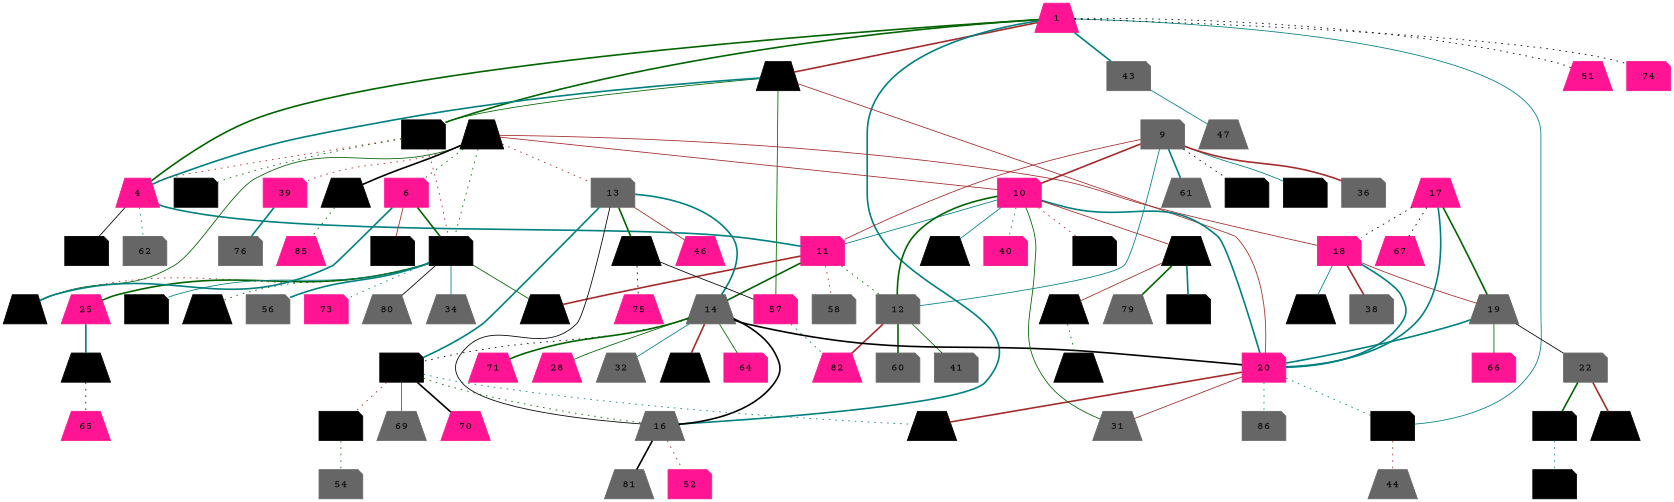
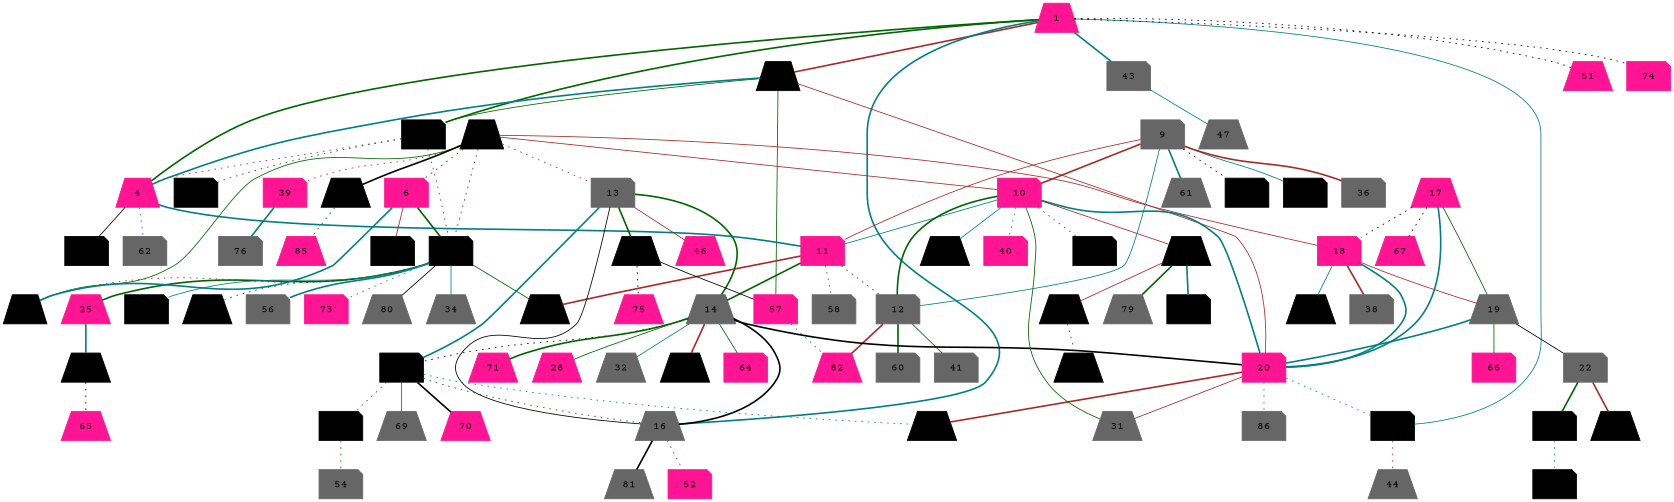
edge "13" -- "14": color teal -> darkgreen
edge "17" -- "19": style bold -> solid
